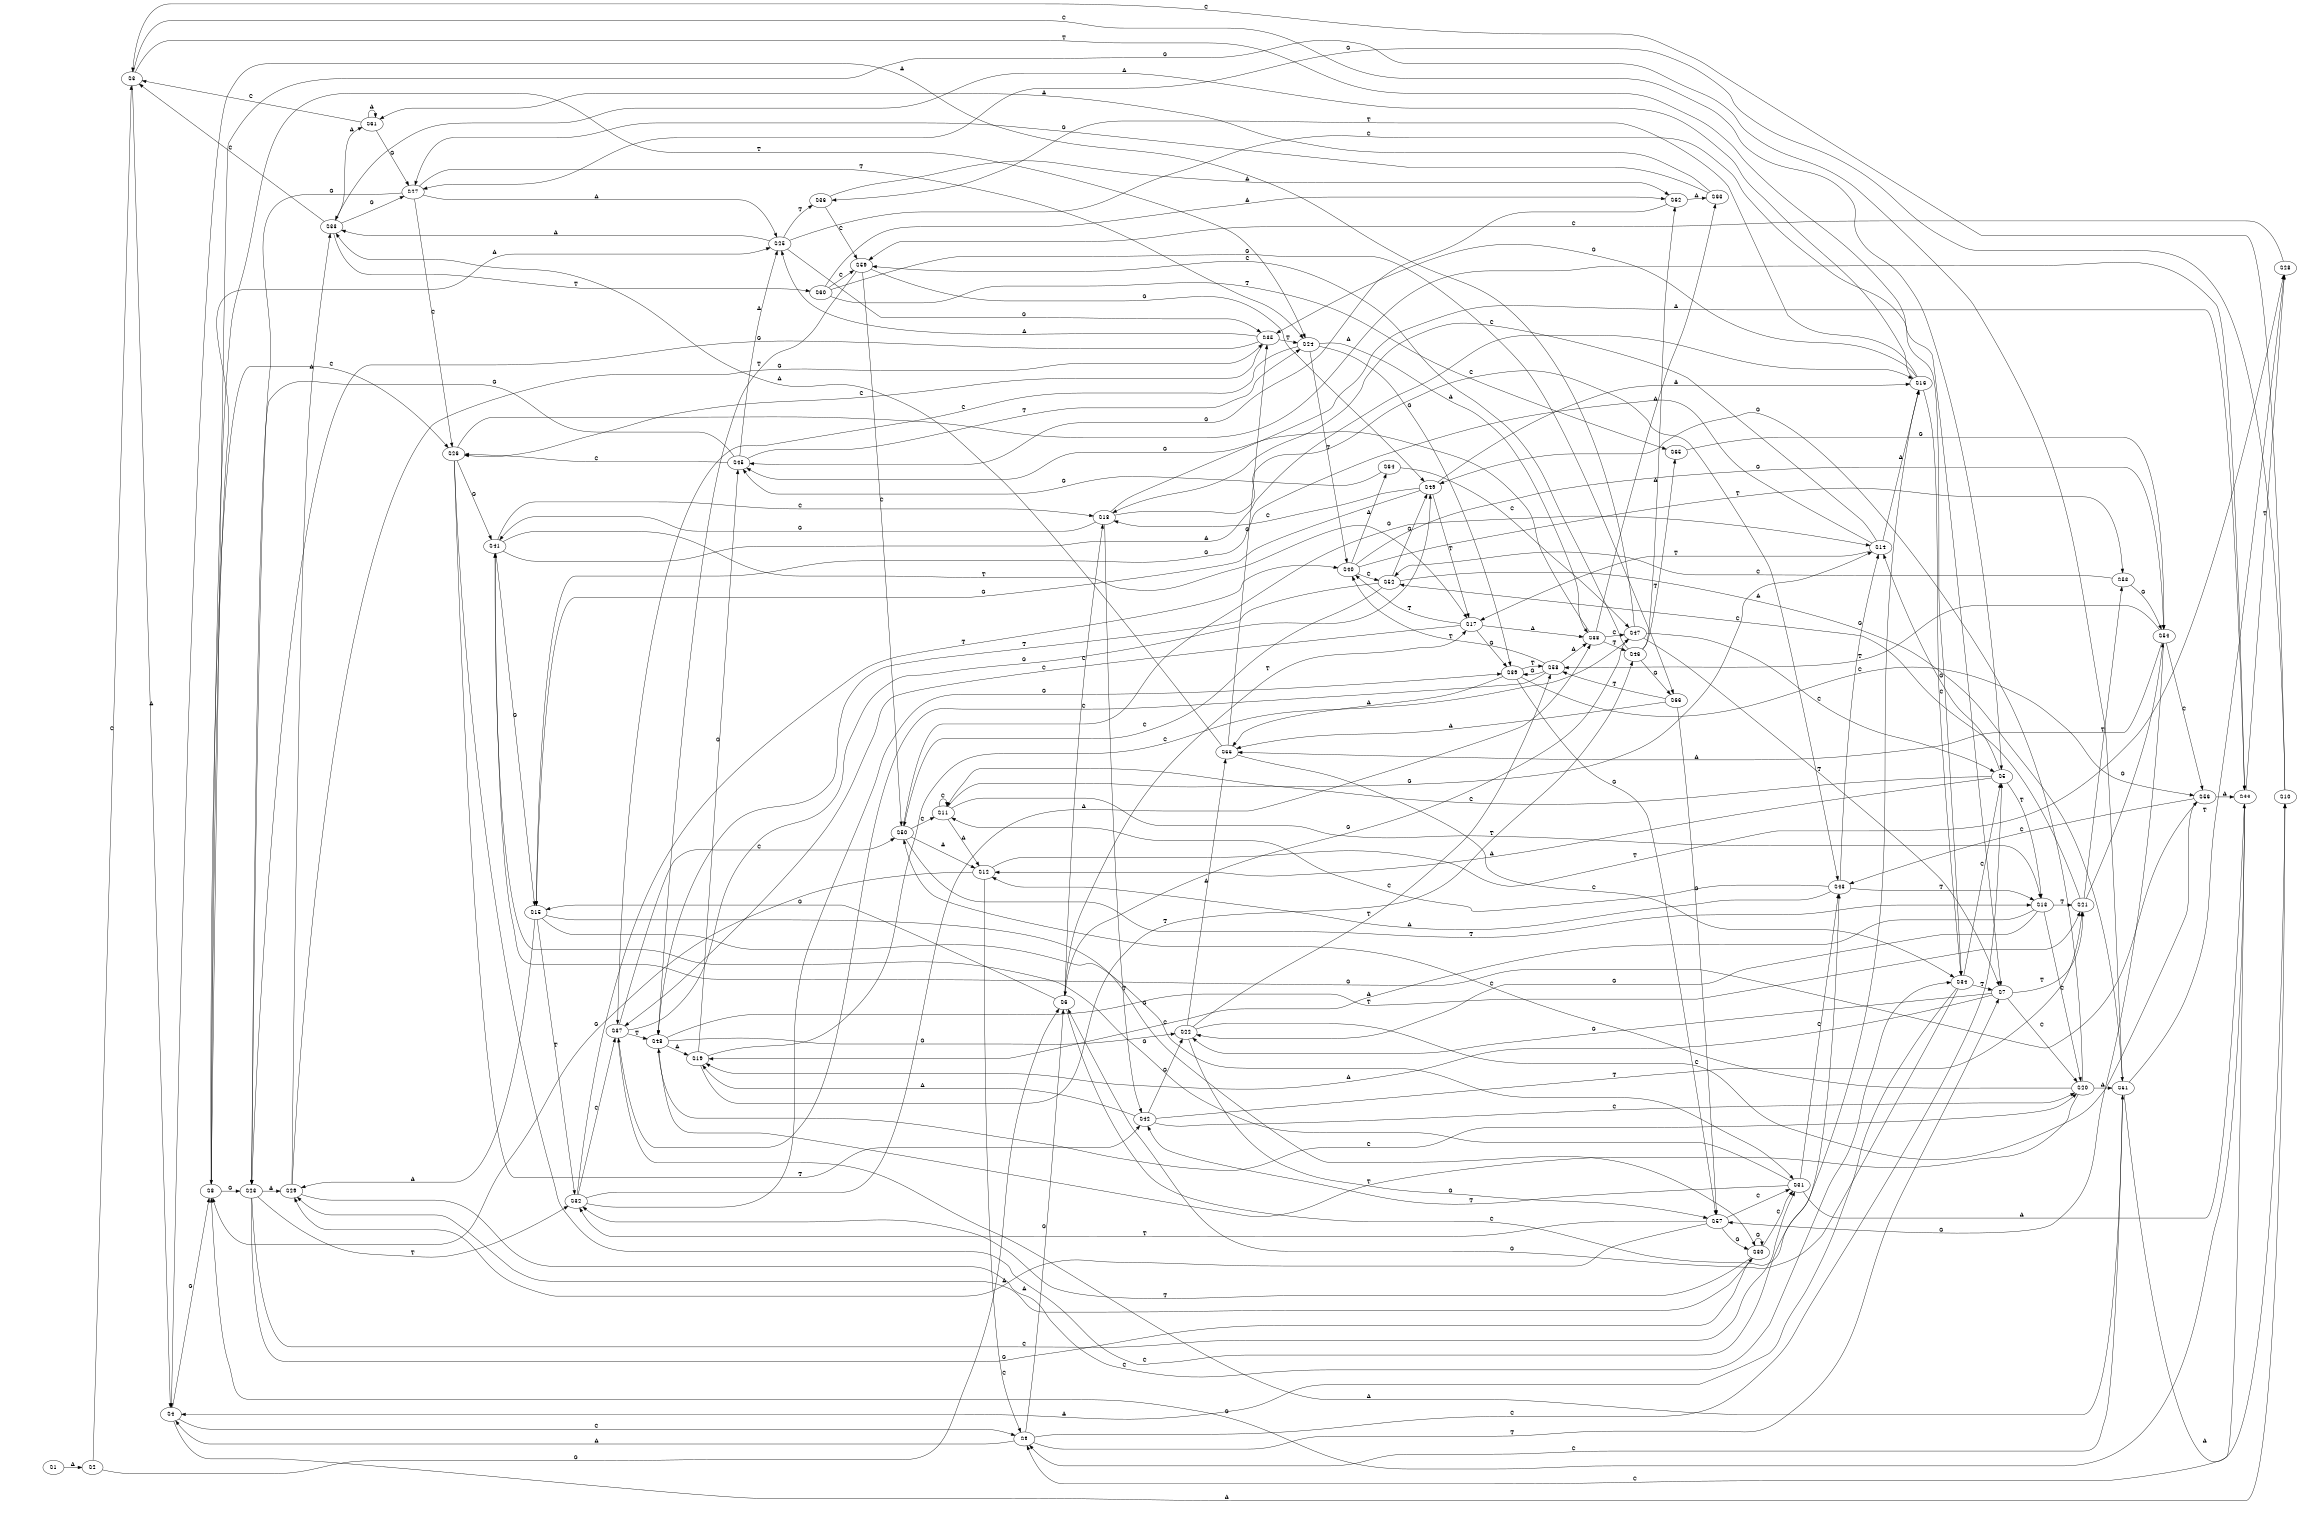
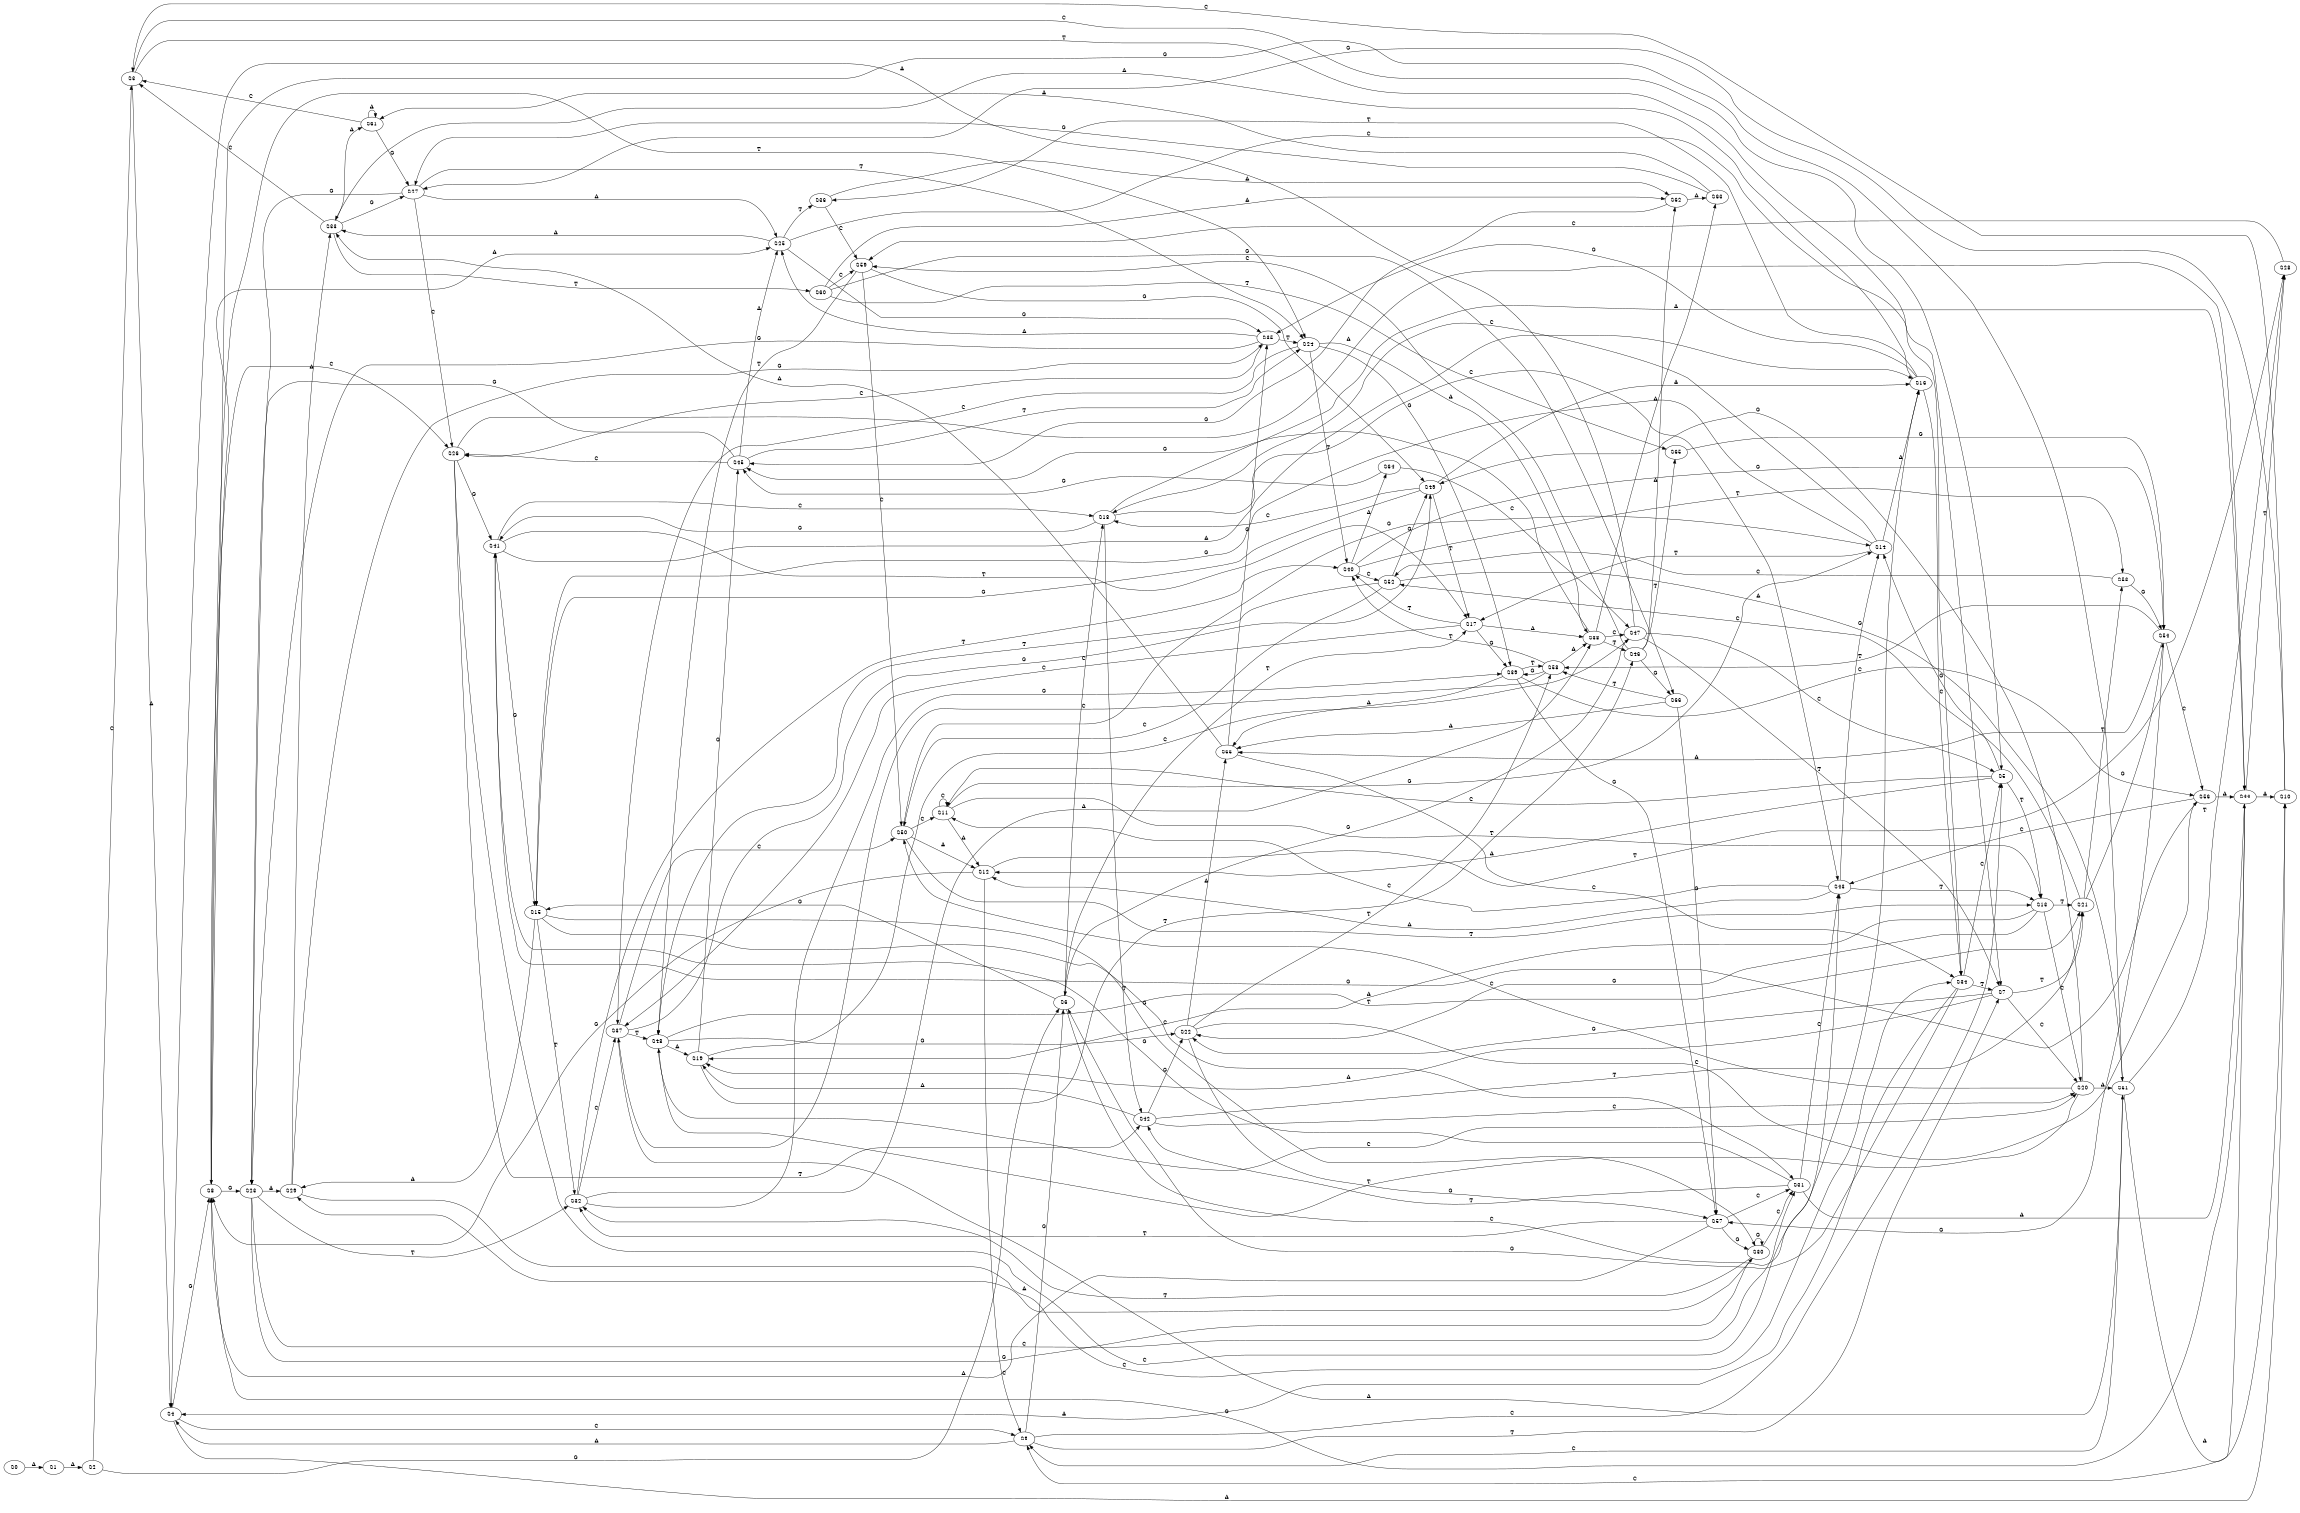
edge "S44" -> "S10": added, label "A"
edge "S57" -> "S29": now "S57" -> "S8"
node "S0": added
